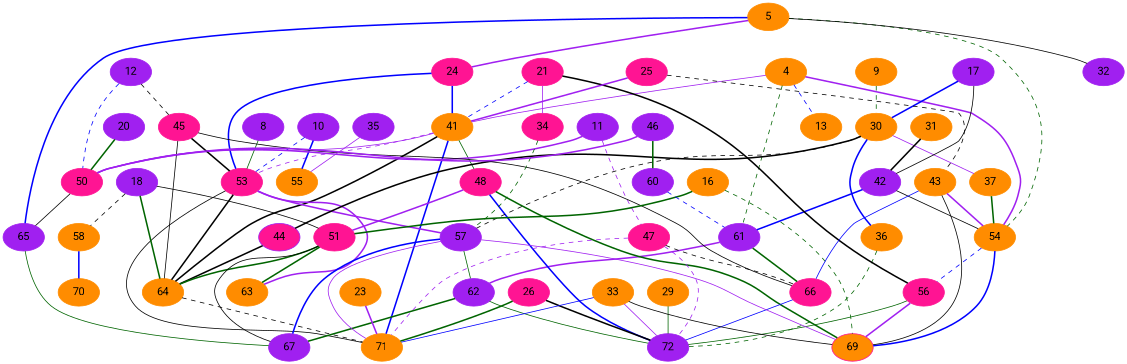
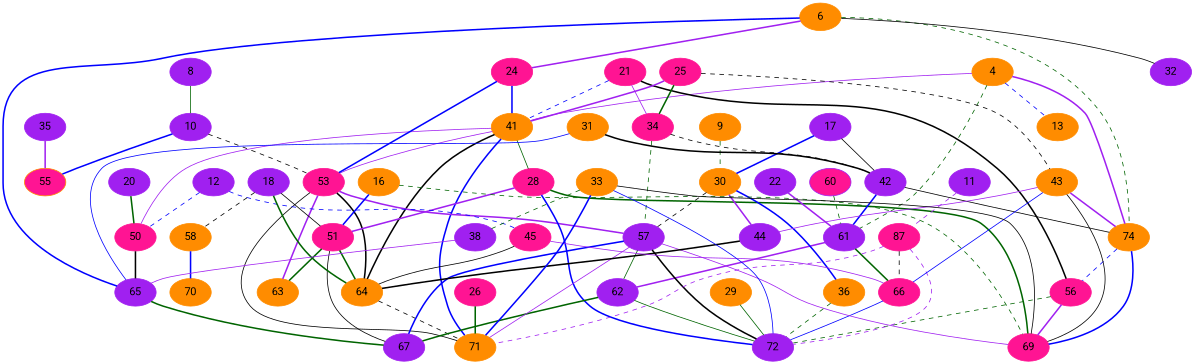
node "5": label "5" -> "6"
edge "12" -- "45": color black -> blue
edge "25" -- "34": added
node "46": removed
edge "31" -- "65": added
edge "34" -- "42": added
edge "8" -- "53": now "8" -- "10"
edge "10" -- "53": color blue -> black
edge "11" -- "50": removed
edge "30" -- "44": color black -> purple
edge "45" -- "53": removed
edge "41" -- "53": style dashed -> solid
edge "35" -- "55": style solid -> bold
edge "45" -- "66": color black -> purple
node "55": fillcolor darkorange -> deeppink
node "48": label "48" -> "28"
node "60": fillcolor purple -> deeppink
node "22": added
node "37": removed
edge "50" -- "65": style solid -> bold
edge "60" -- "61": color blue -> darkgreen
edge "43" -- "44": added
edge "16" -- "51": color darkgreen -> blue
node "44": fillcolor deeppink -> purple
node "38": added
node "47": label "47" -> "87"
node "54": label "54" -> "74"
node "23": removed
edge "33" -- "71": style solid -> bold
edge "33" -- "72": color purple -> blue
edge "26" -- "72": now "57" -- "72"
edge "56" -- "72": style solid -> dashed
edge "65" -- "67": style solid -> bold
node "69": fillcolor darkorange -> deeppink
